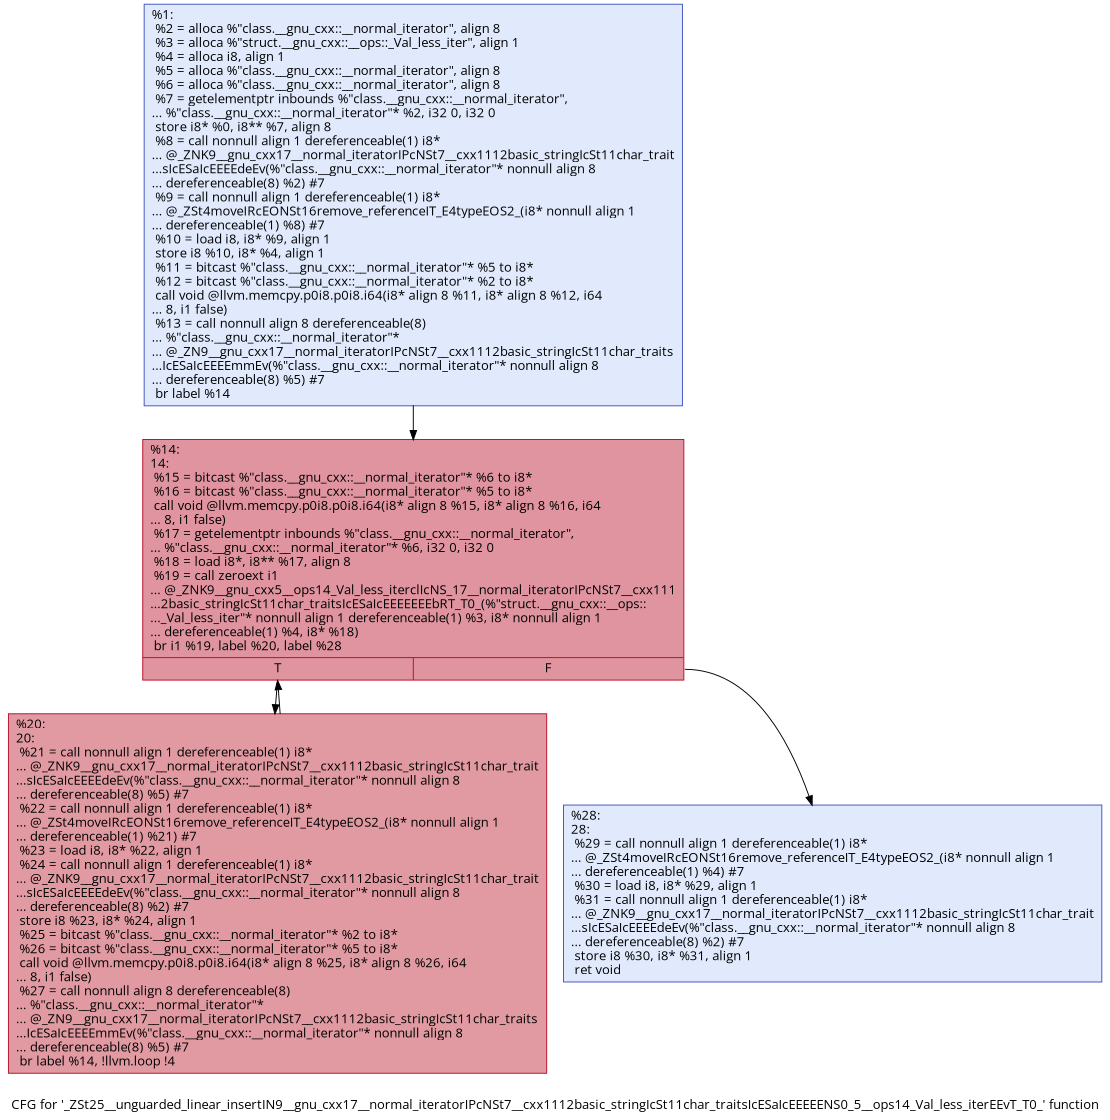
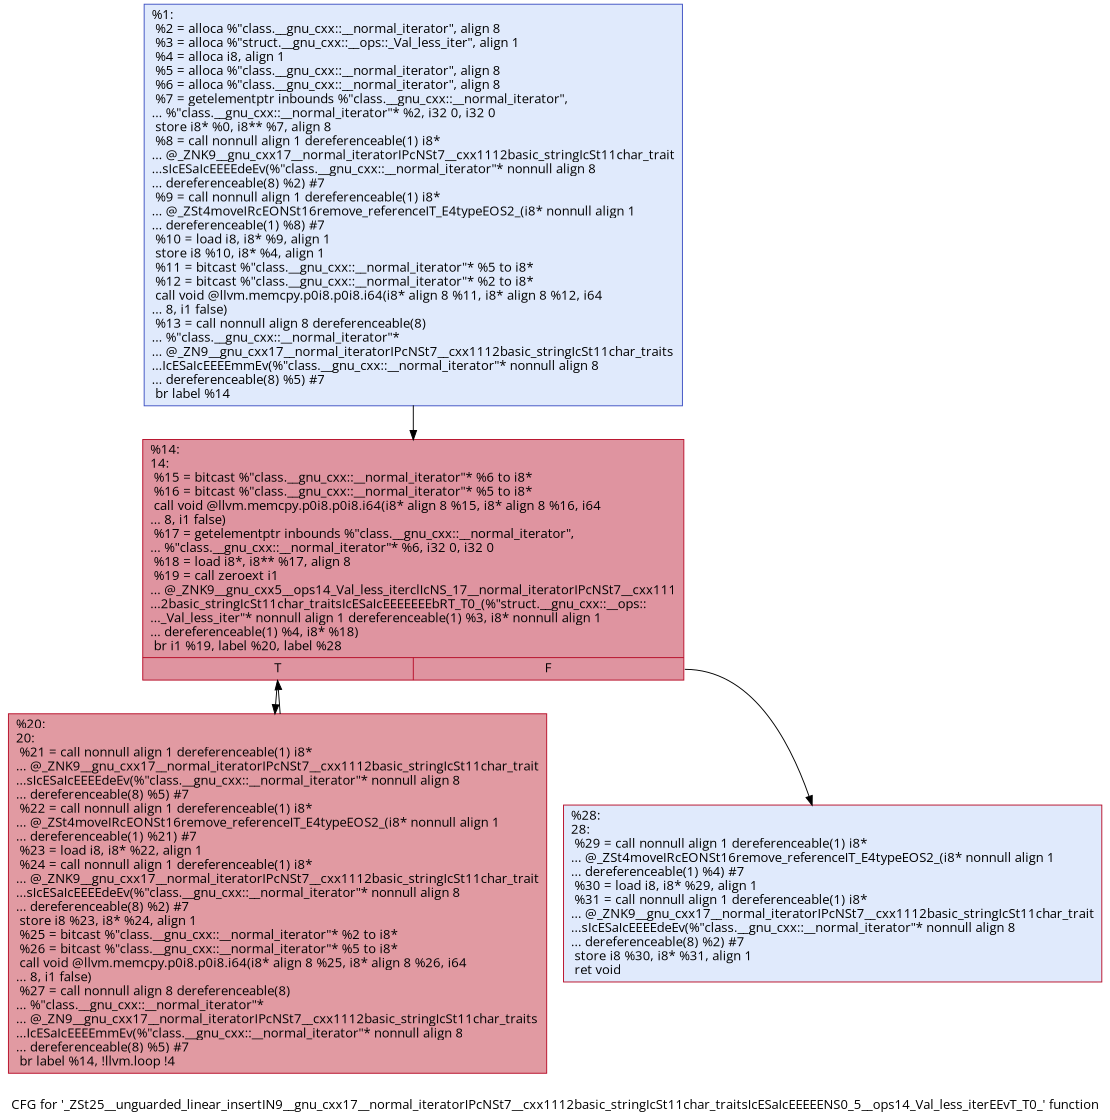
node "%28:": color #3d50c3ff -> #b70d28ff
